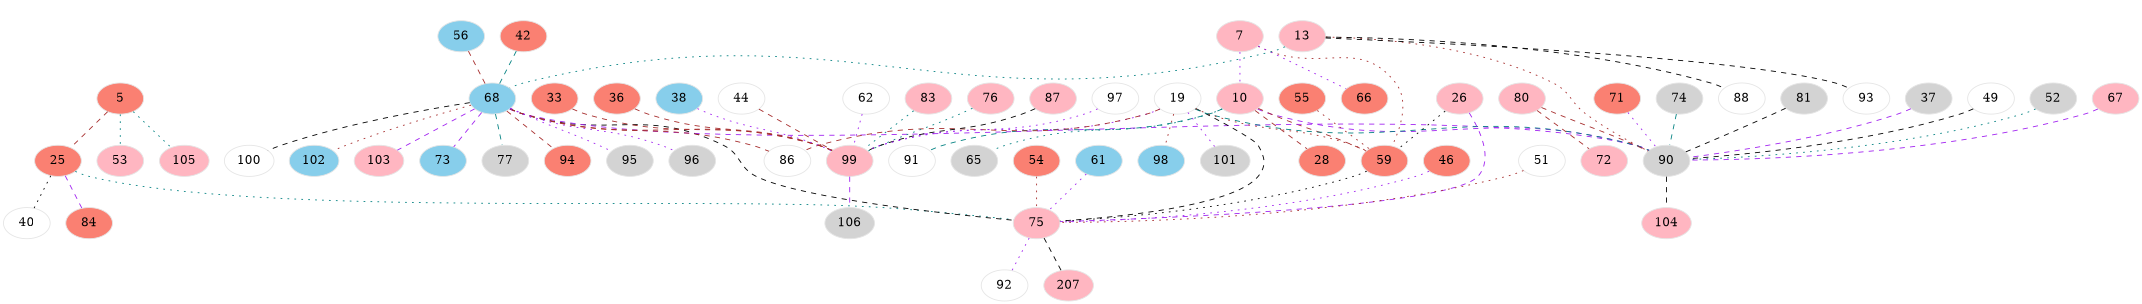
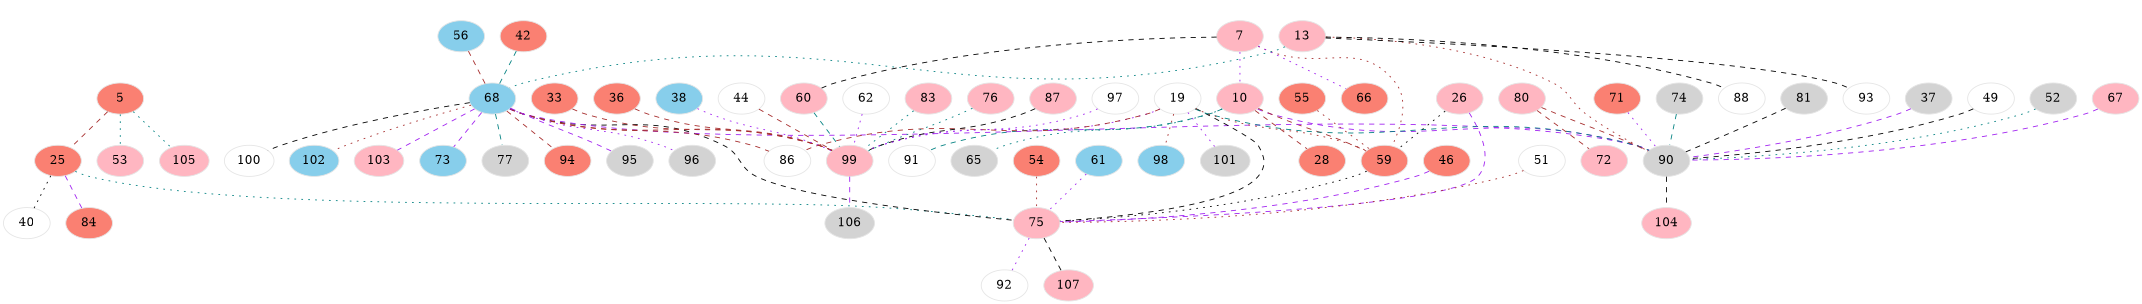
node "60": added
edge "68" -- "95": style dotted -> dashed
edge "46" -- "75": style dotted -> dashed
node "207": label "207" -> "107"
